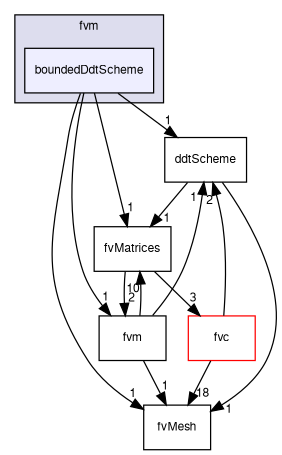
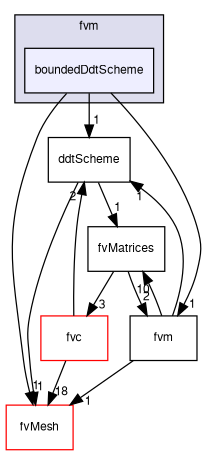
edge "boundedDdtScheme" -> "fvMatrices": removed
node "fvMesh": color black -> red
